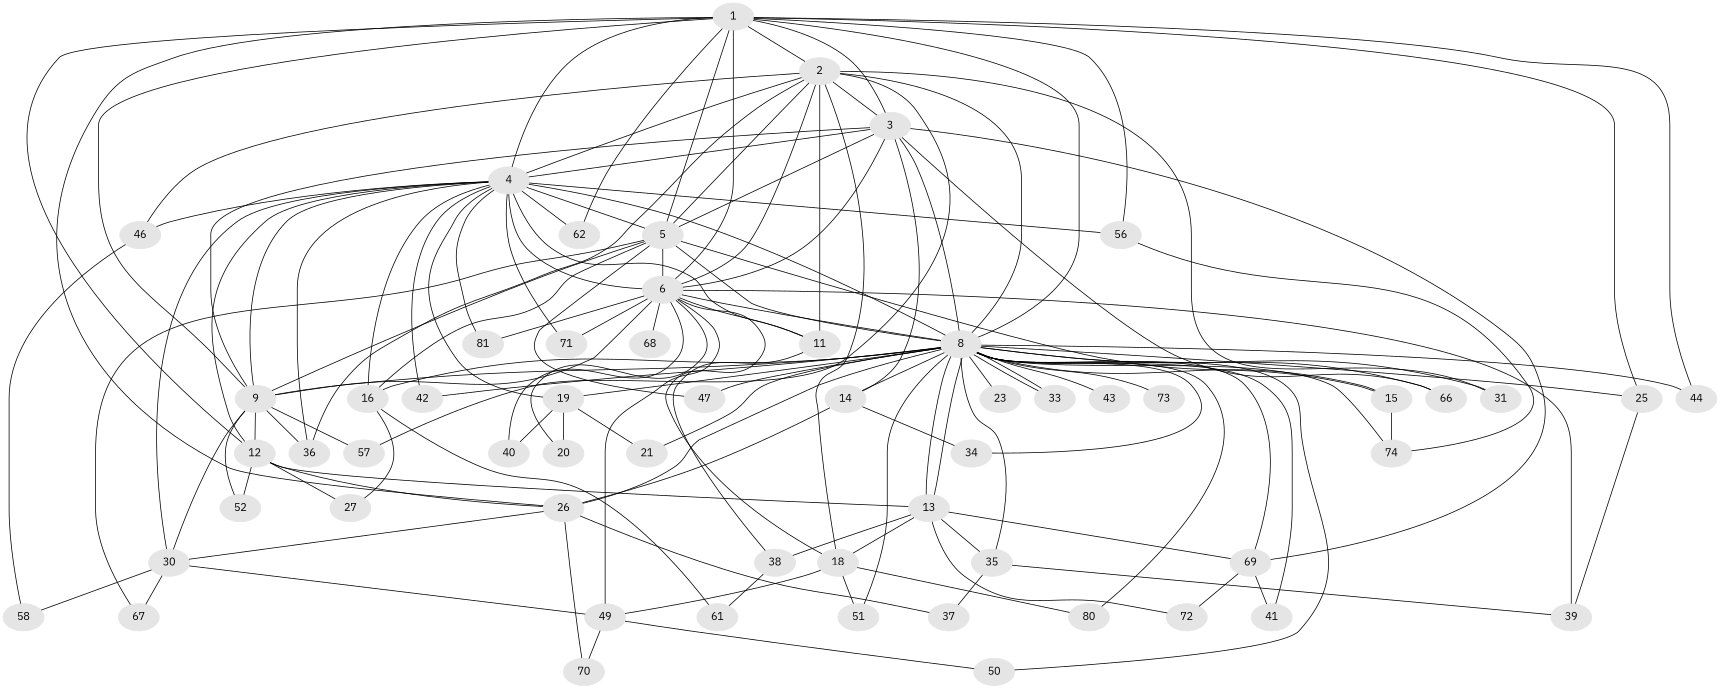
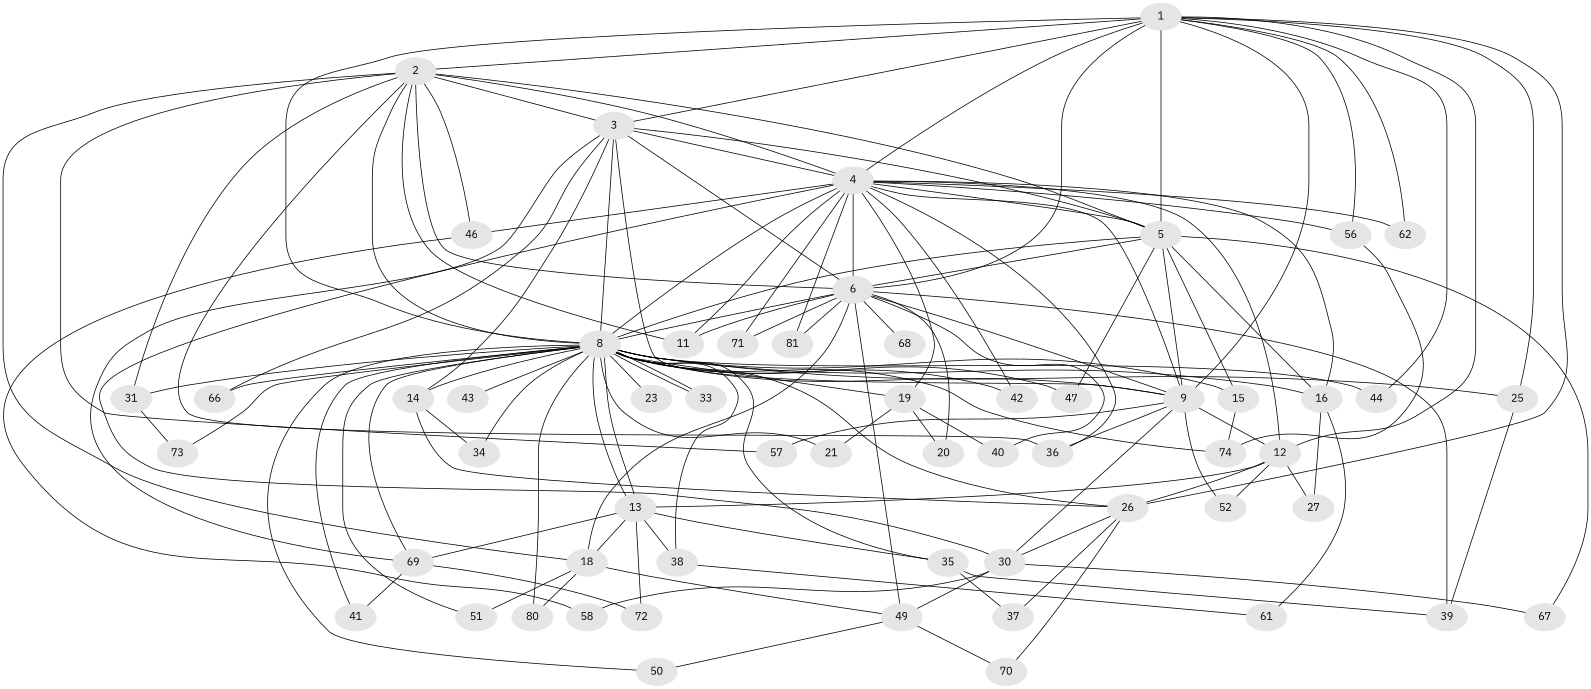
edge "11" -- "38": now "8" -- "38"
edge "31" -- "73": added
